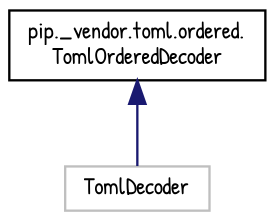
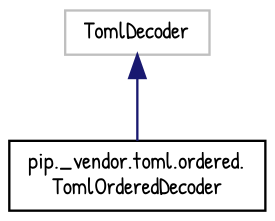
edge "TomlDecoder" -> "pip._vendor.toml.ordered. TomlOrderedDecoder": reversed
